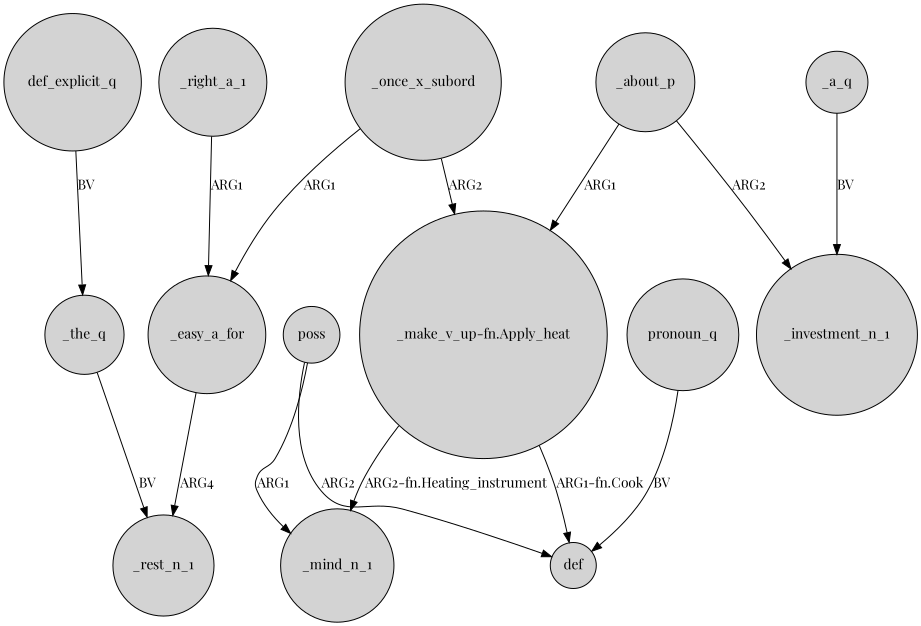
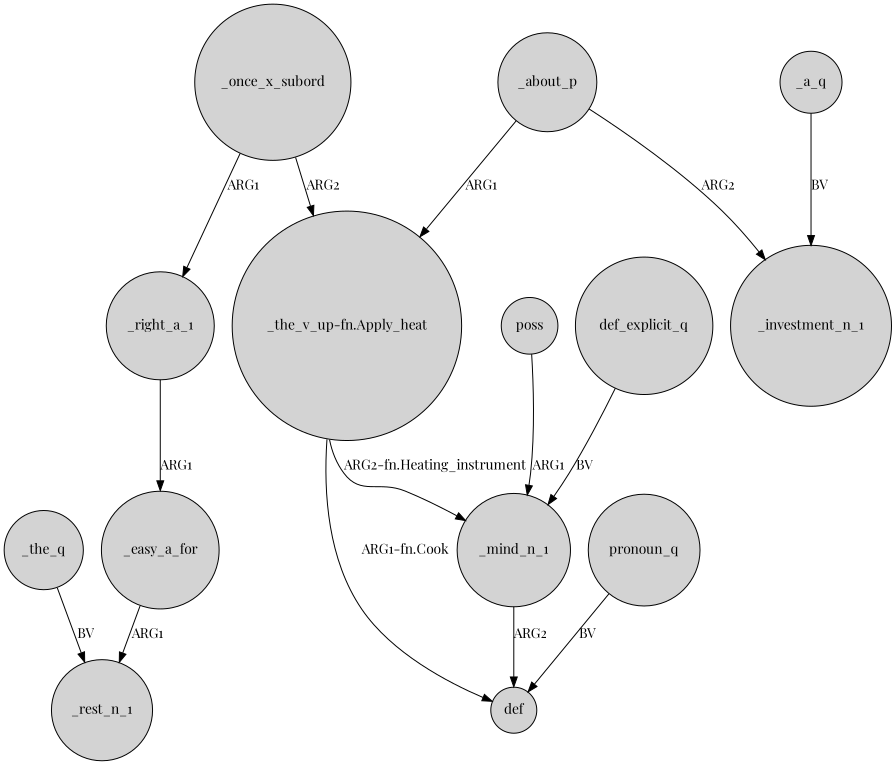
edge "_once_x_subord" -> "_easy_a_for": now "_once_x_subord" -> "_right_a_1"
edge "def_explicit_q" -> "_the_q": now "def_explicit_q" -> "_mind_n_1"
node "_make_v_up-fn.Apply_heat": label "_make_v_up-fn.Apply_heat" -> "_the_v_up-fn.Apply_heat"
edge "_easy_a_for" -> "_rest_n_1": label "ARG4" -> "ARG1"
edge "poss" -> "def": now "_mind_n_1" -> "def"
